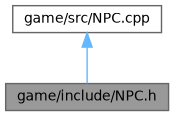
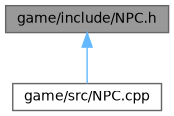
edge "game/include/NPC.h" -> "game/src/NPC.cpp": reversed
